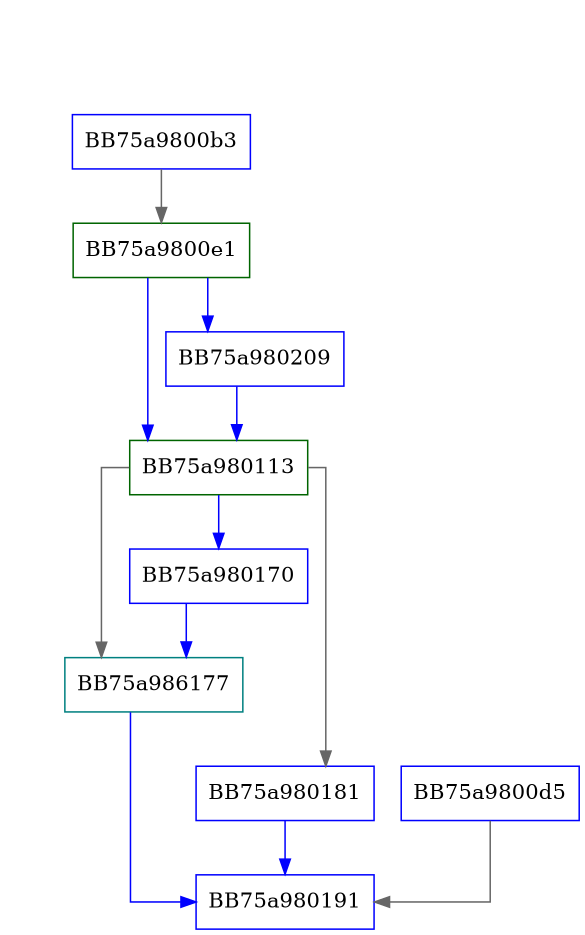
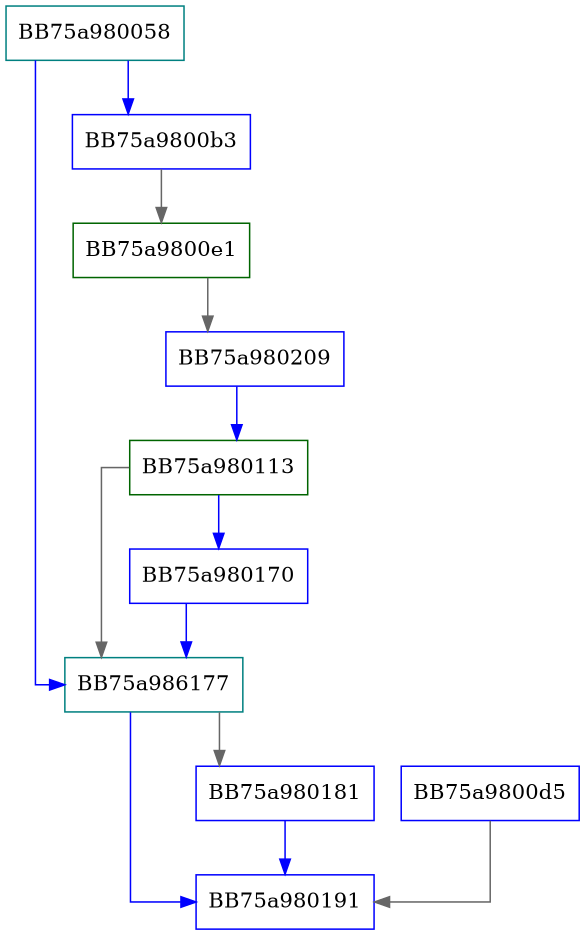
node "BB75a980058": added
edge "BB75a9800e1" -> "BB75a980209": color blue -> gray40
edge "BB75a9800e1" -> "BB75a980113": removed
edge "BB75a980113" -> "BB75a980181": now "BB75a986177" -> "BB75a980181"
